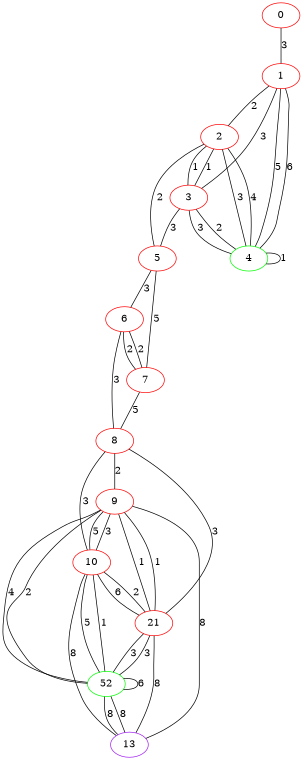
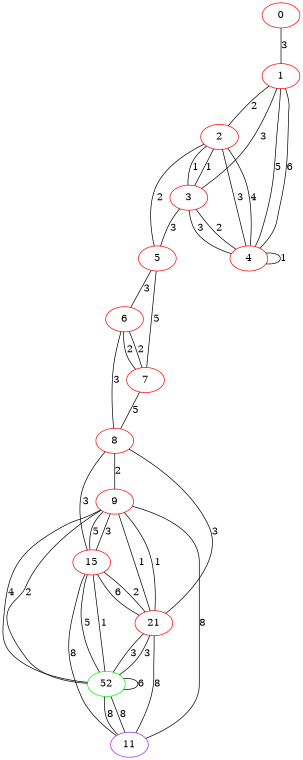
node "4": color green -> red
node "10": label "10" -> "15"
node "13": label "13" -> "11"
